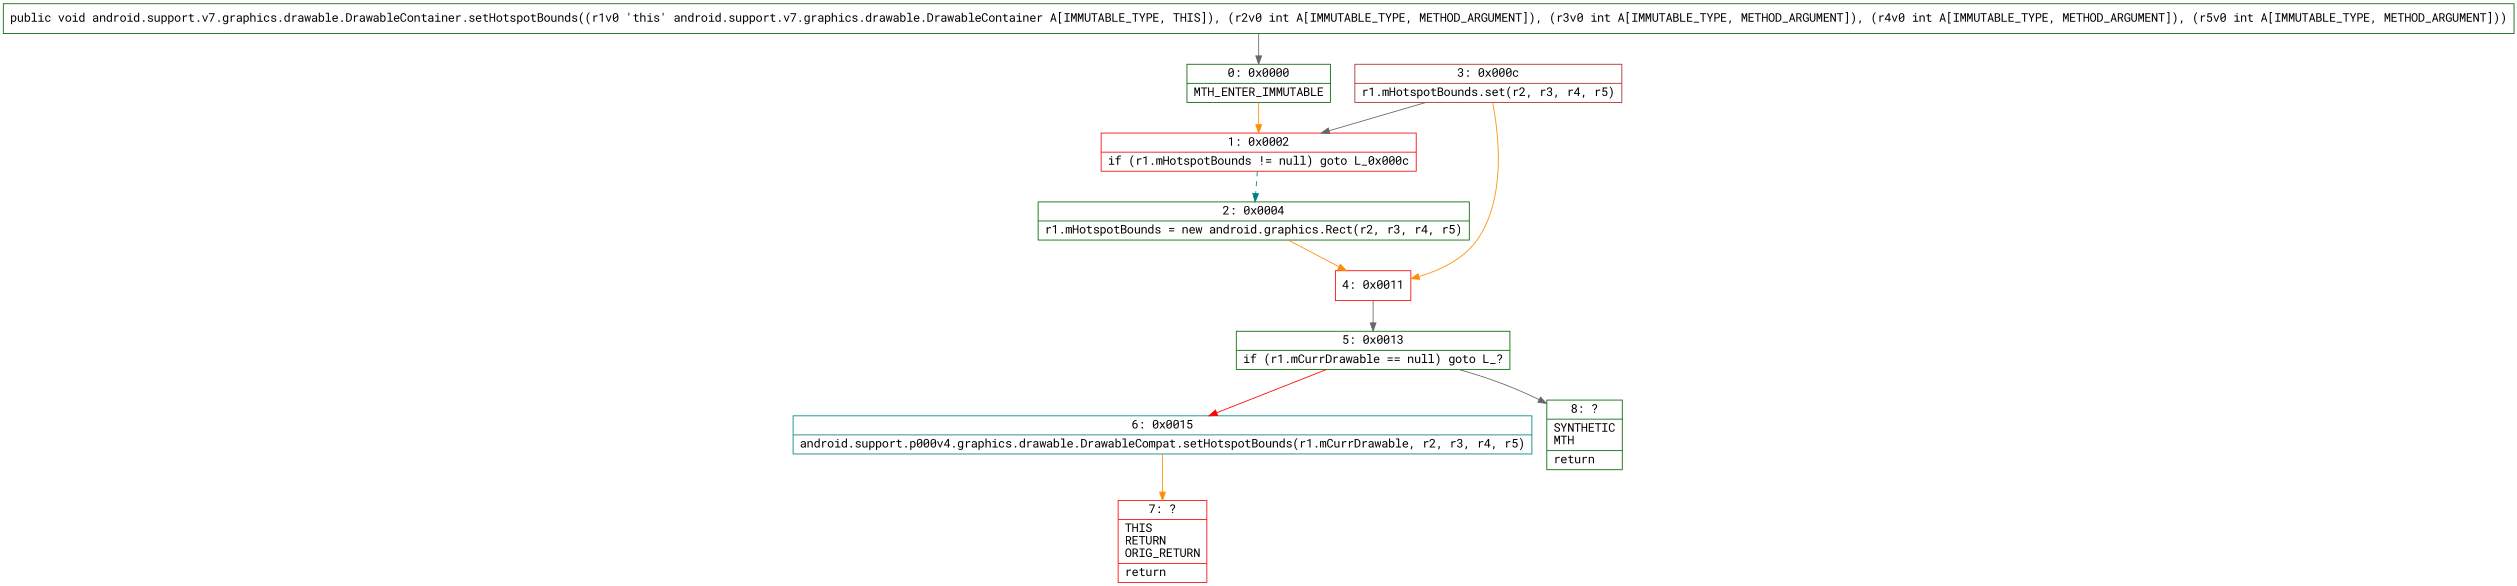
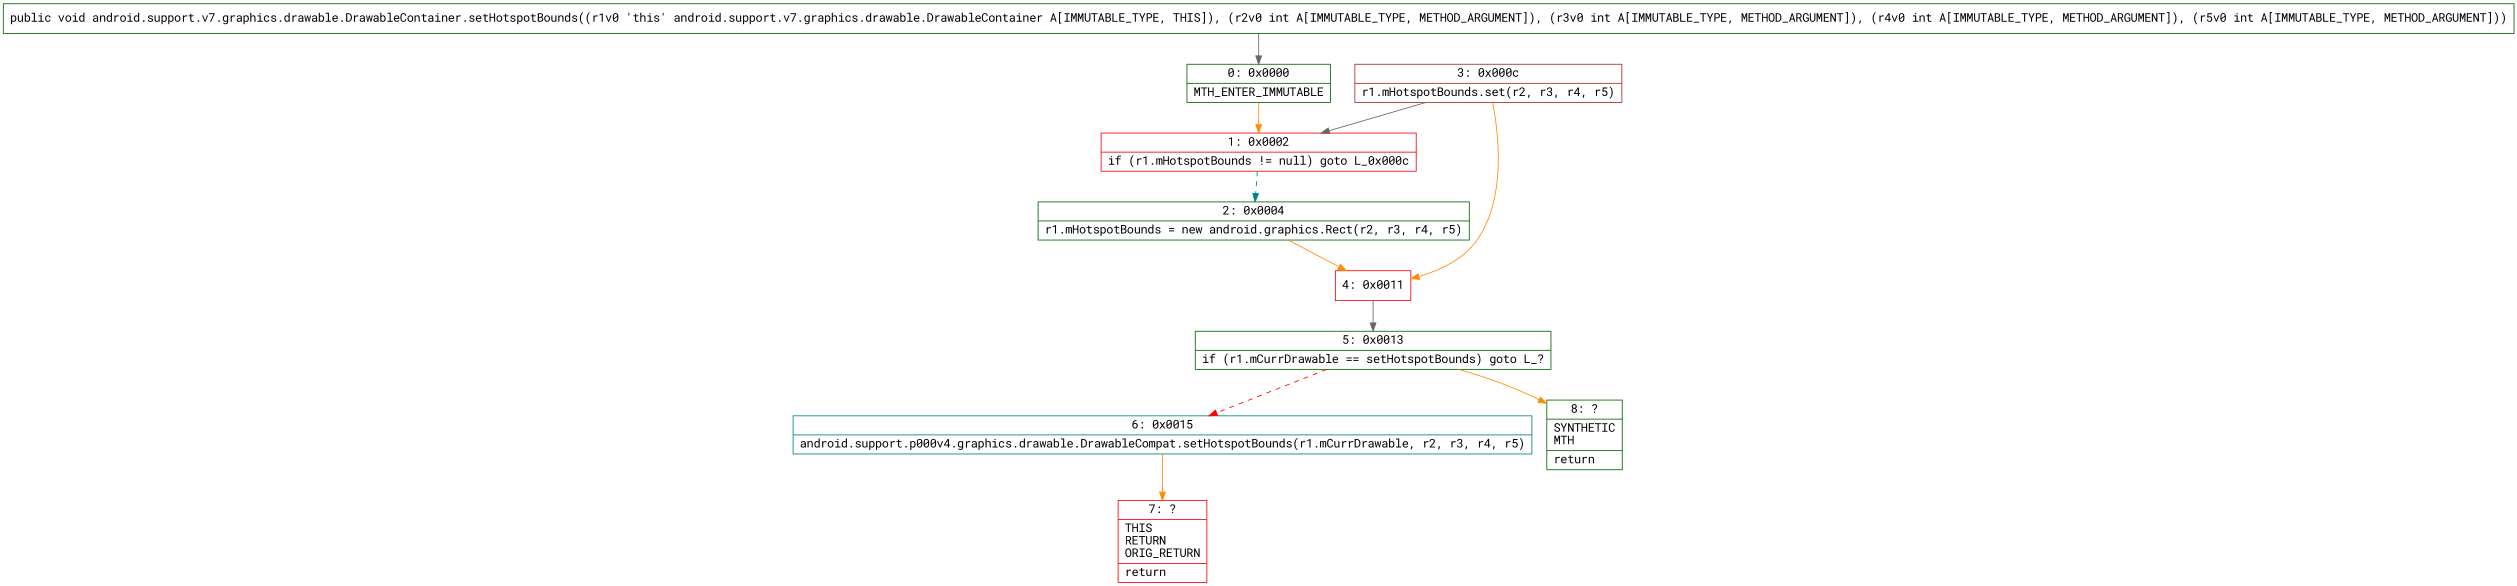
node "5: 0x0013": text "if (r1.mCurrDrawable == null) goto L_?" -> "if (r1.mCurrDrawable == setHotspotBounds) goto L_?"
edge "5: 0x0013" -> "8: ?": color gray40 -> darkorange
edge "5: 0x0013" -> "6: 0x0015": style solid -> dashed
